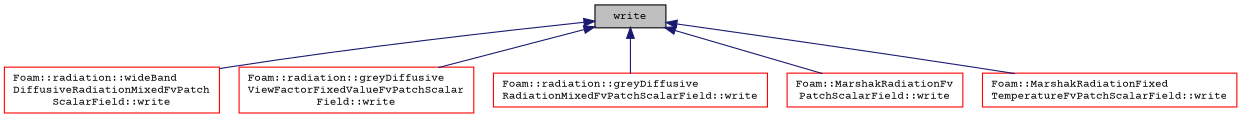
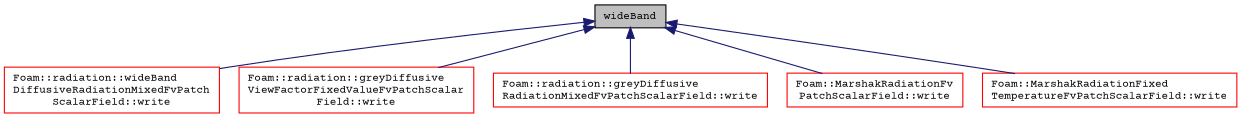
node "write": label "write" -> "wideBand"
